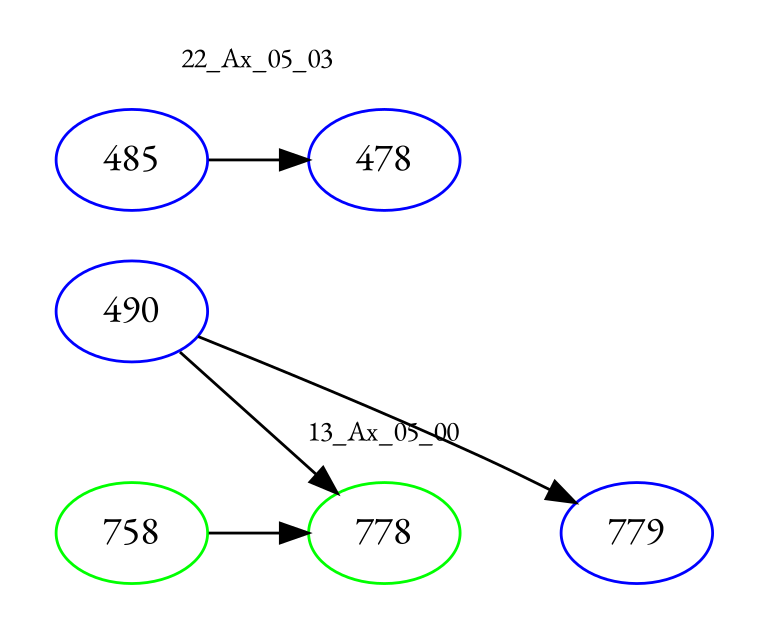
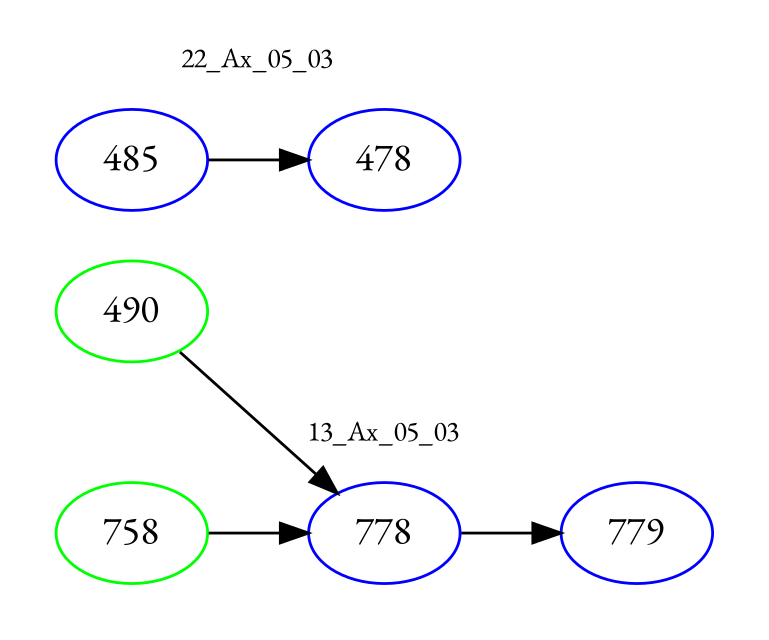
node "490": color blue -> green
edge "490" -> "779": now "778" -> "779"
cluster "13_Ax_05_00": label "13_Ax_05_00" -> "13_Ax_05_03"
node "778": color green -> blue
